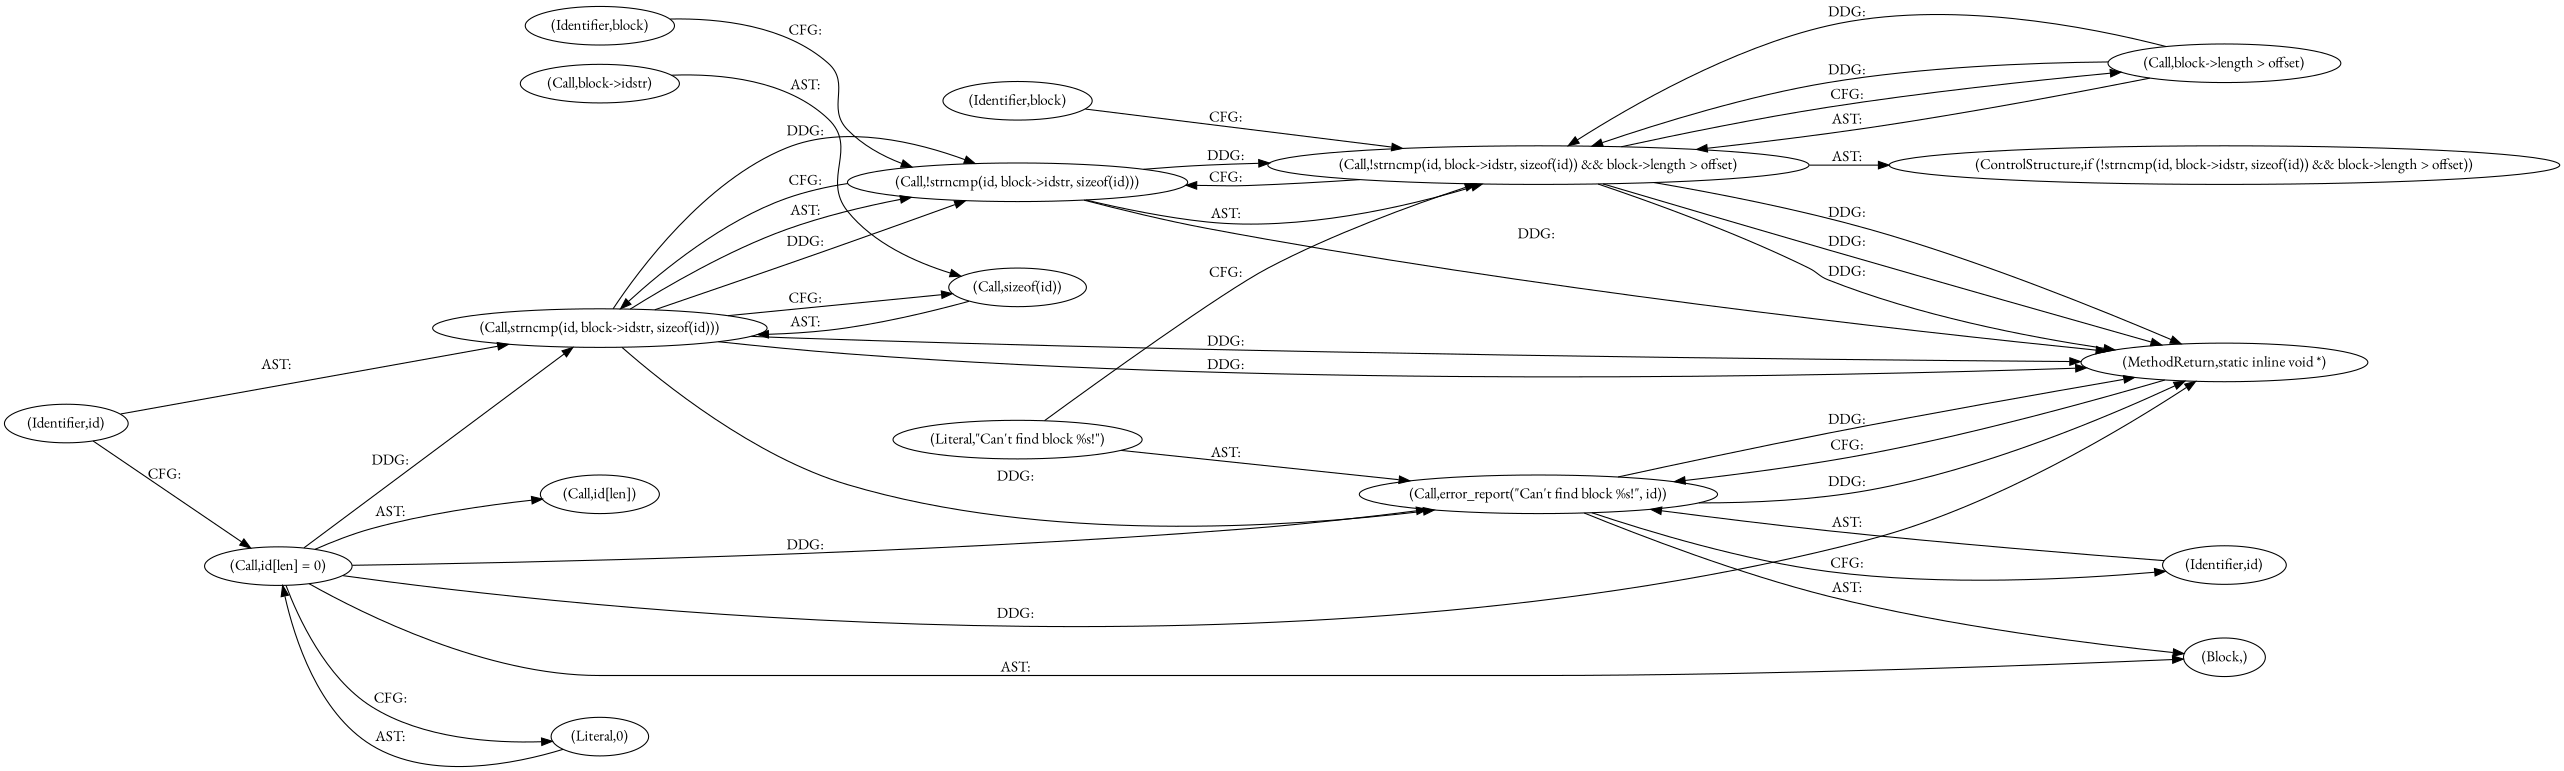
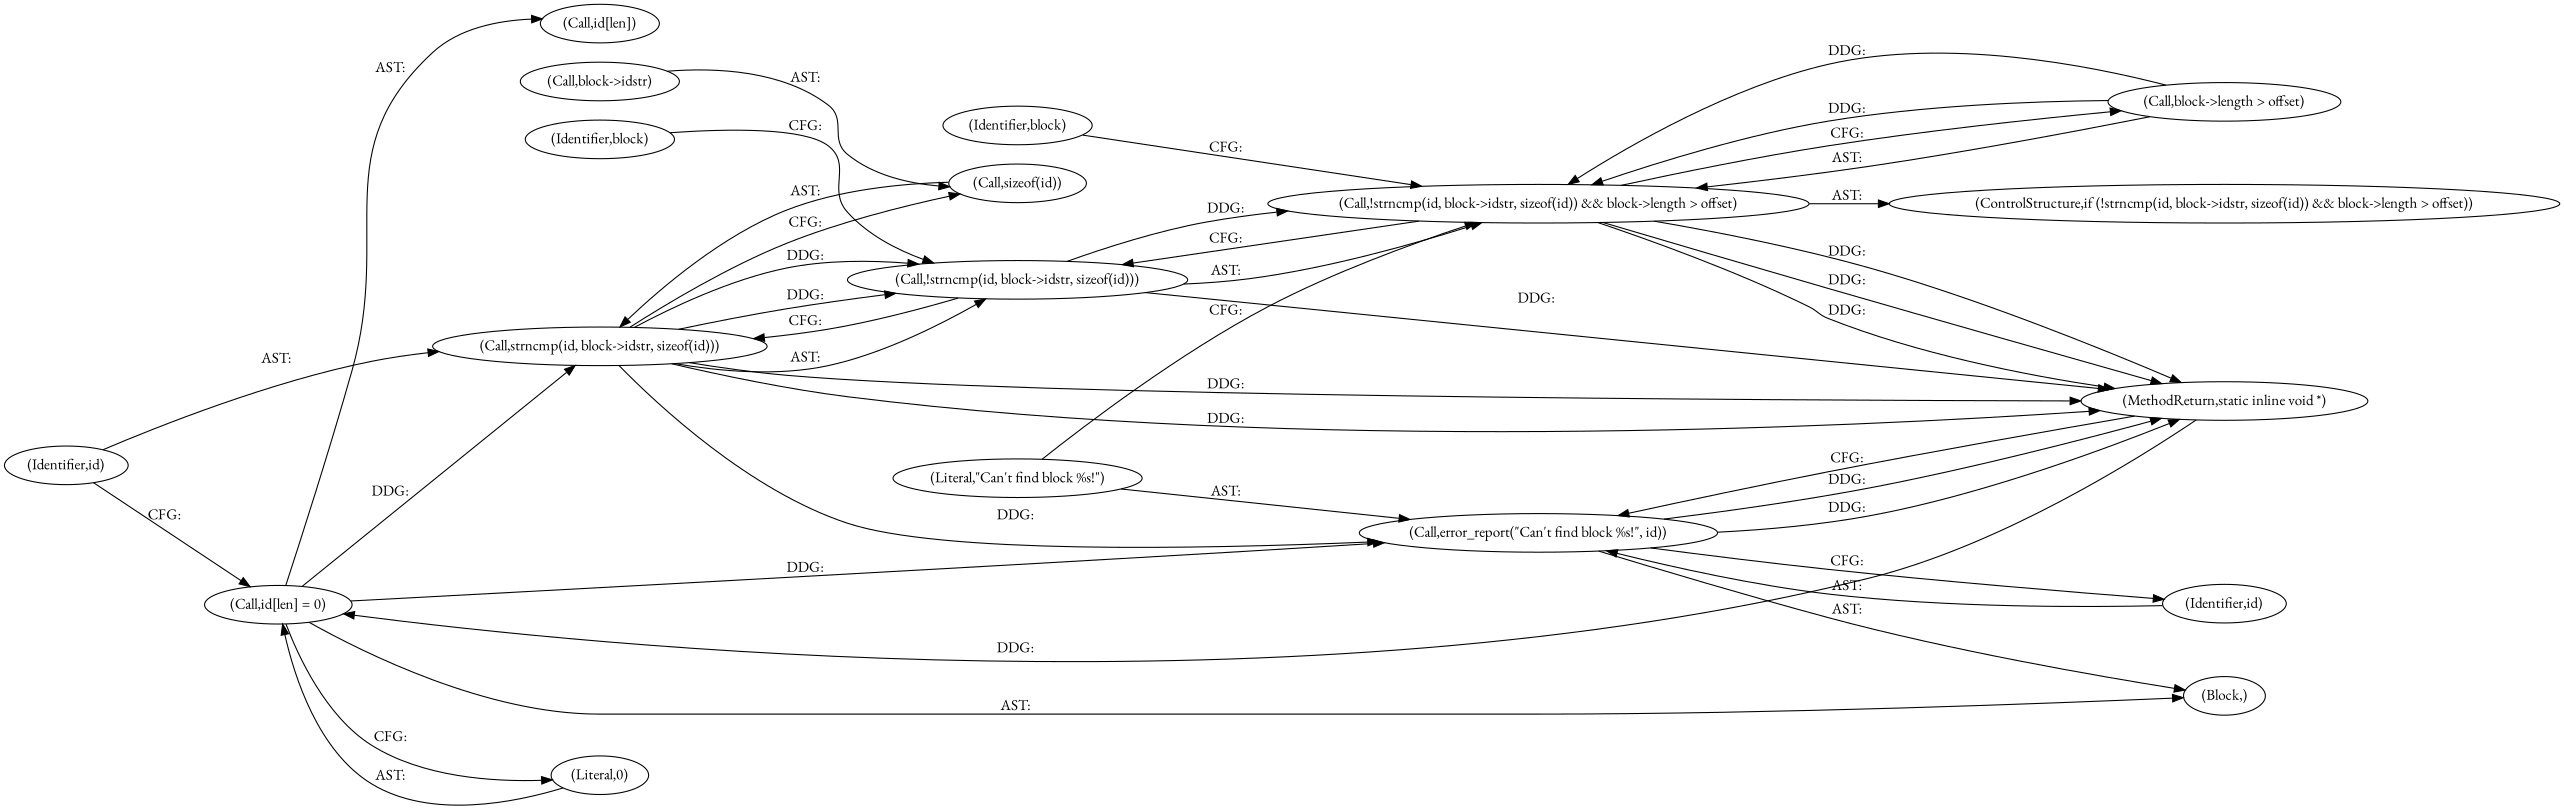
edge "(Call,id[len] = 0)" -> "(MethodReturn,static inline void *)": reversed
